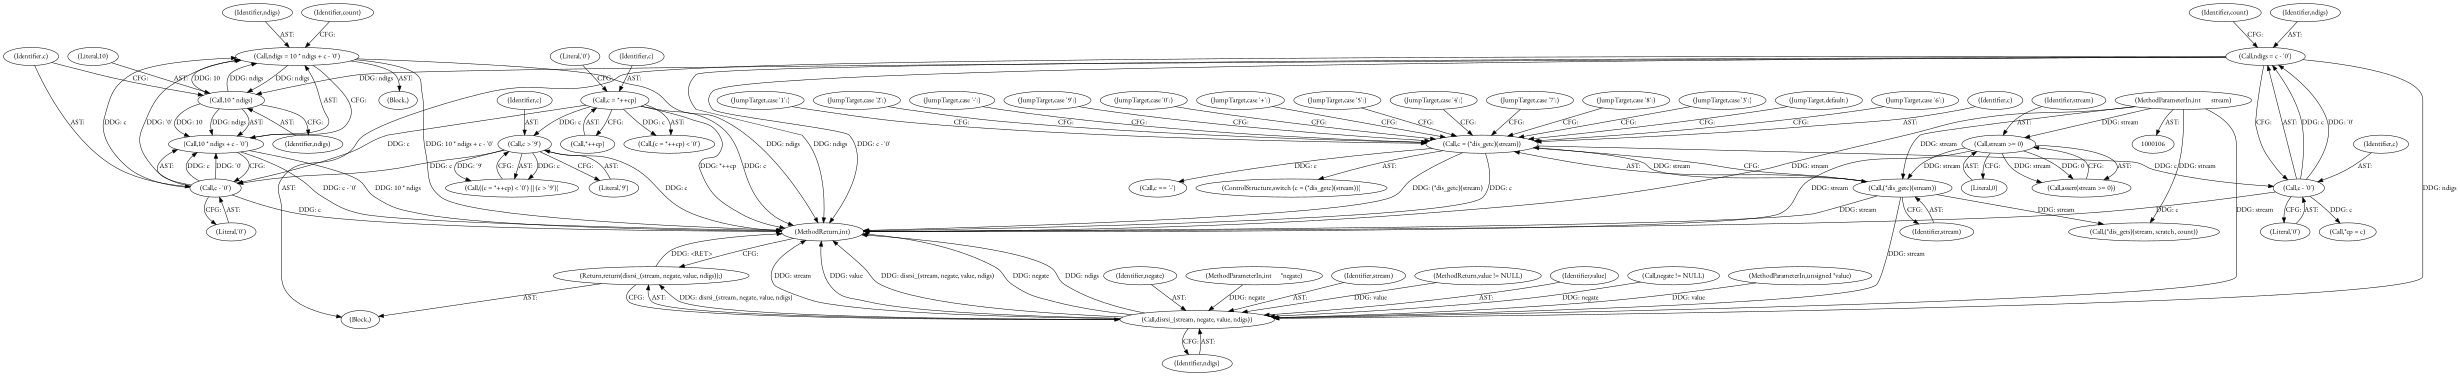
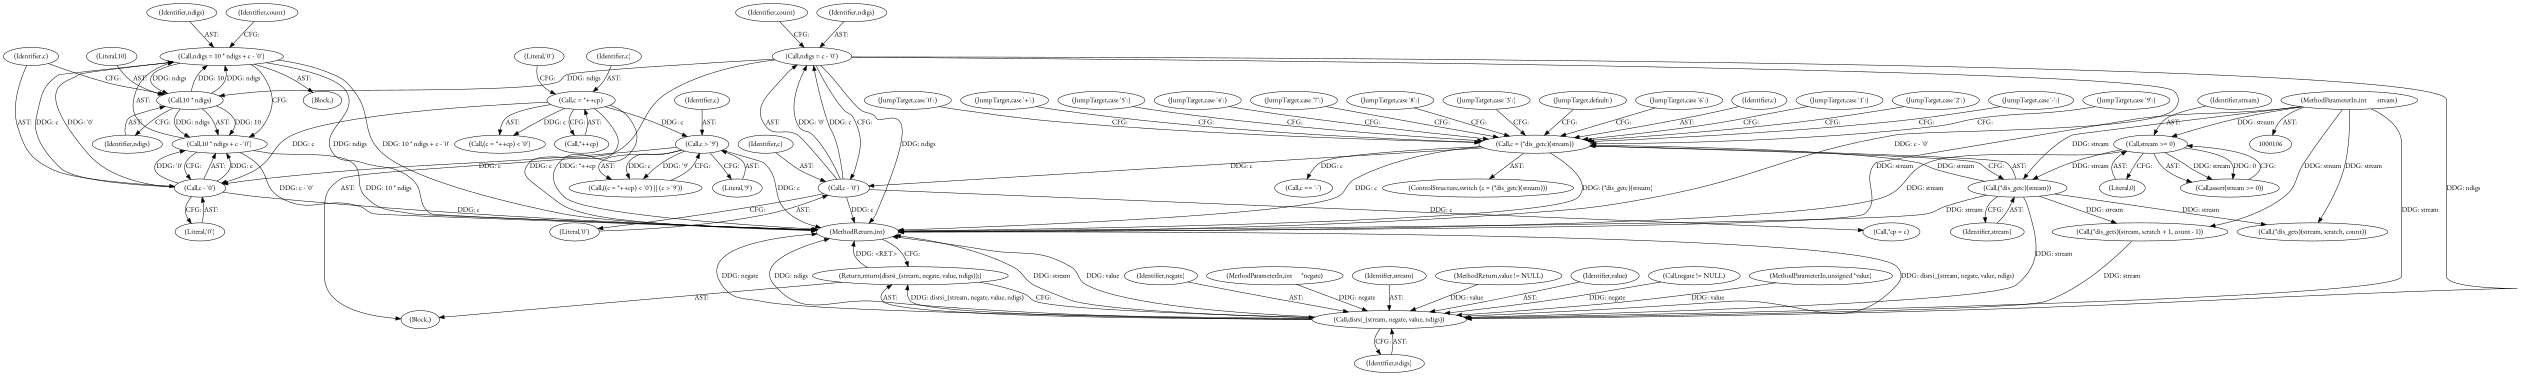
node "(Call,(*dis_gets)(stream, scratch + 1, count - 1))": added
